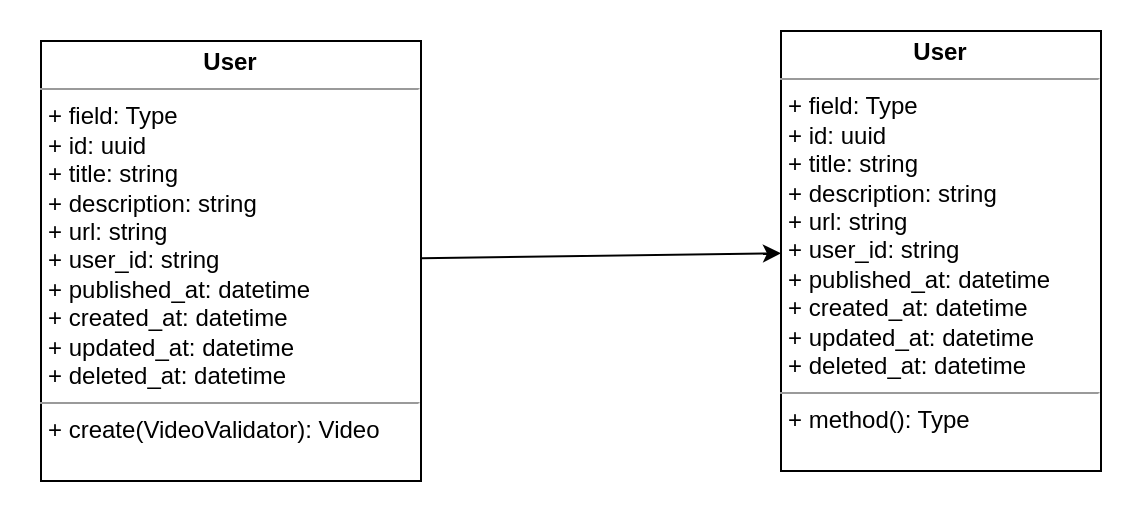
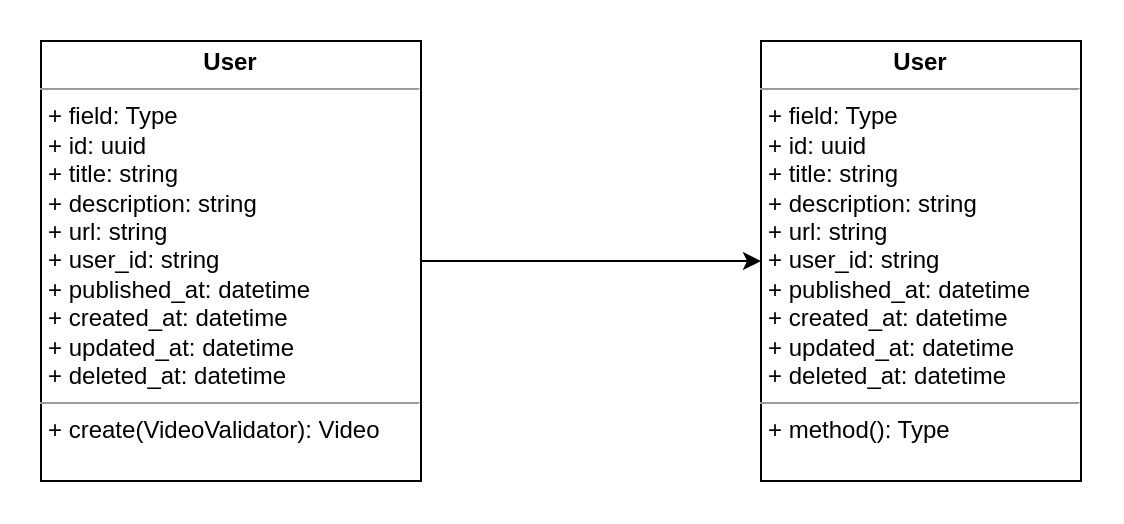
node "User + field: Type + id: uuid+ title: string+ description: string+ url: string+ user_id: string+ published_at: datetime+ created_at: datetime+ updated_at: datetime+ deleted_at: datetime + method(): Type": moved (941, 251) -> (921, 261)
